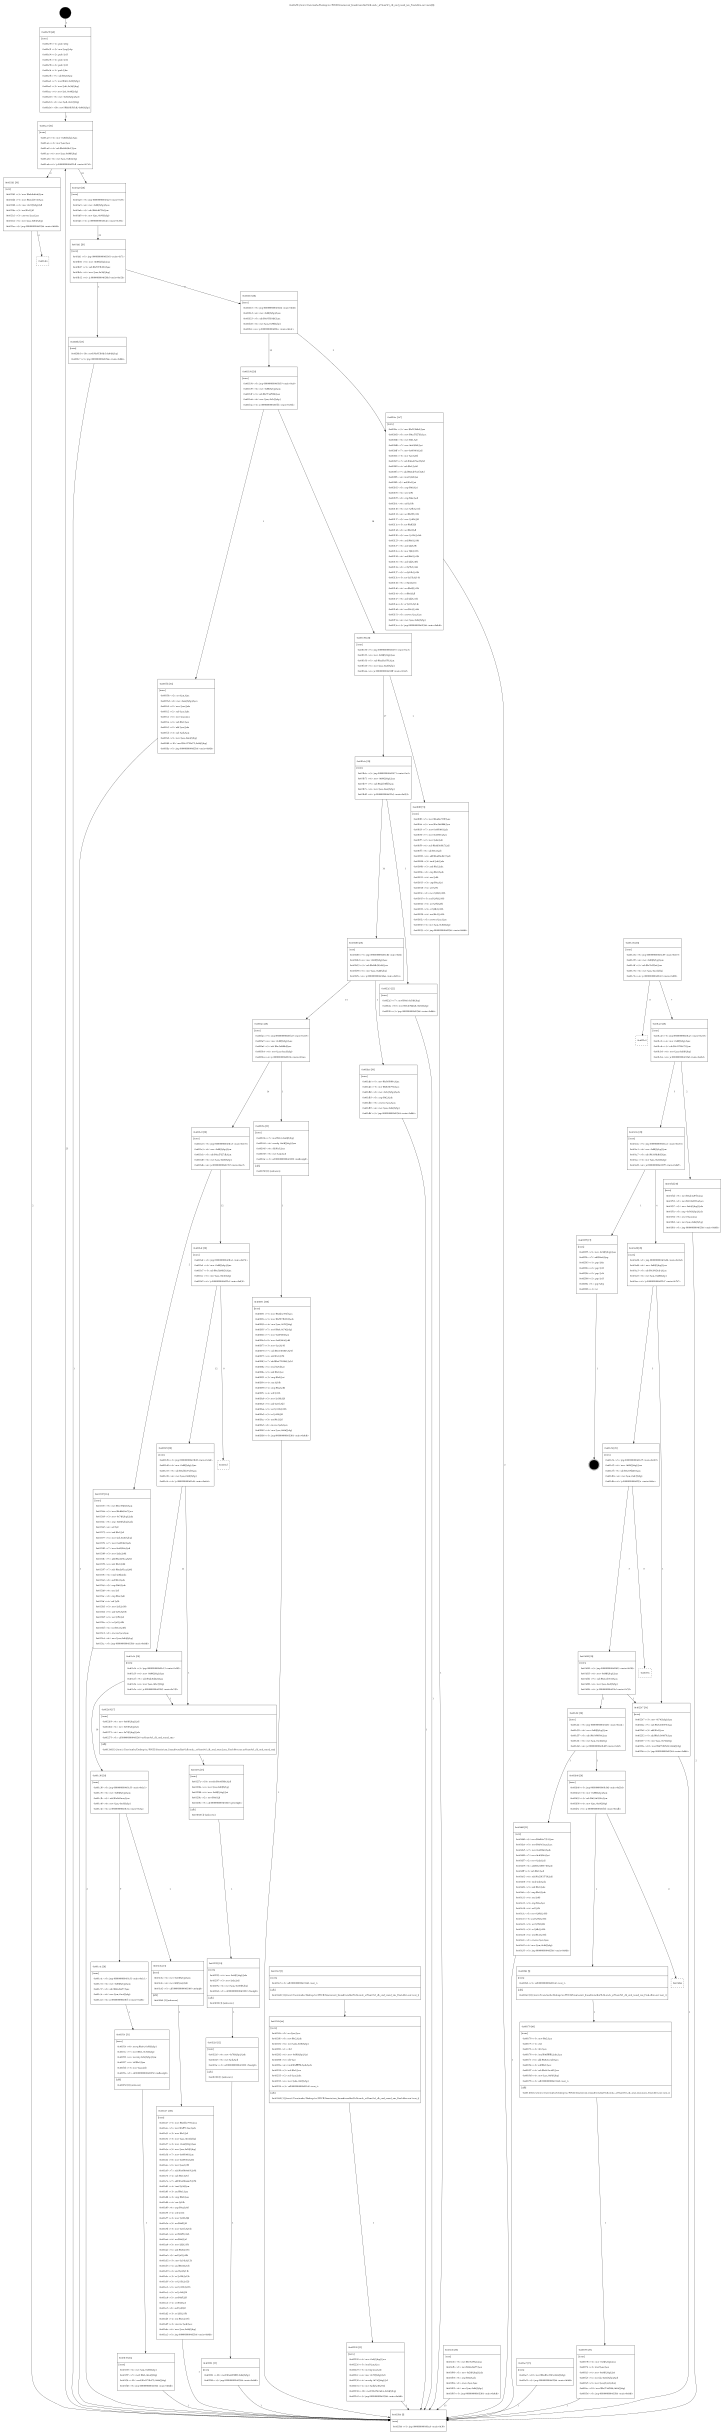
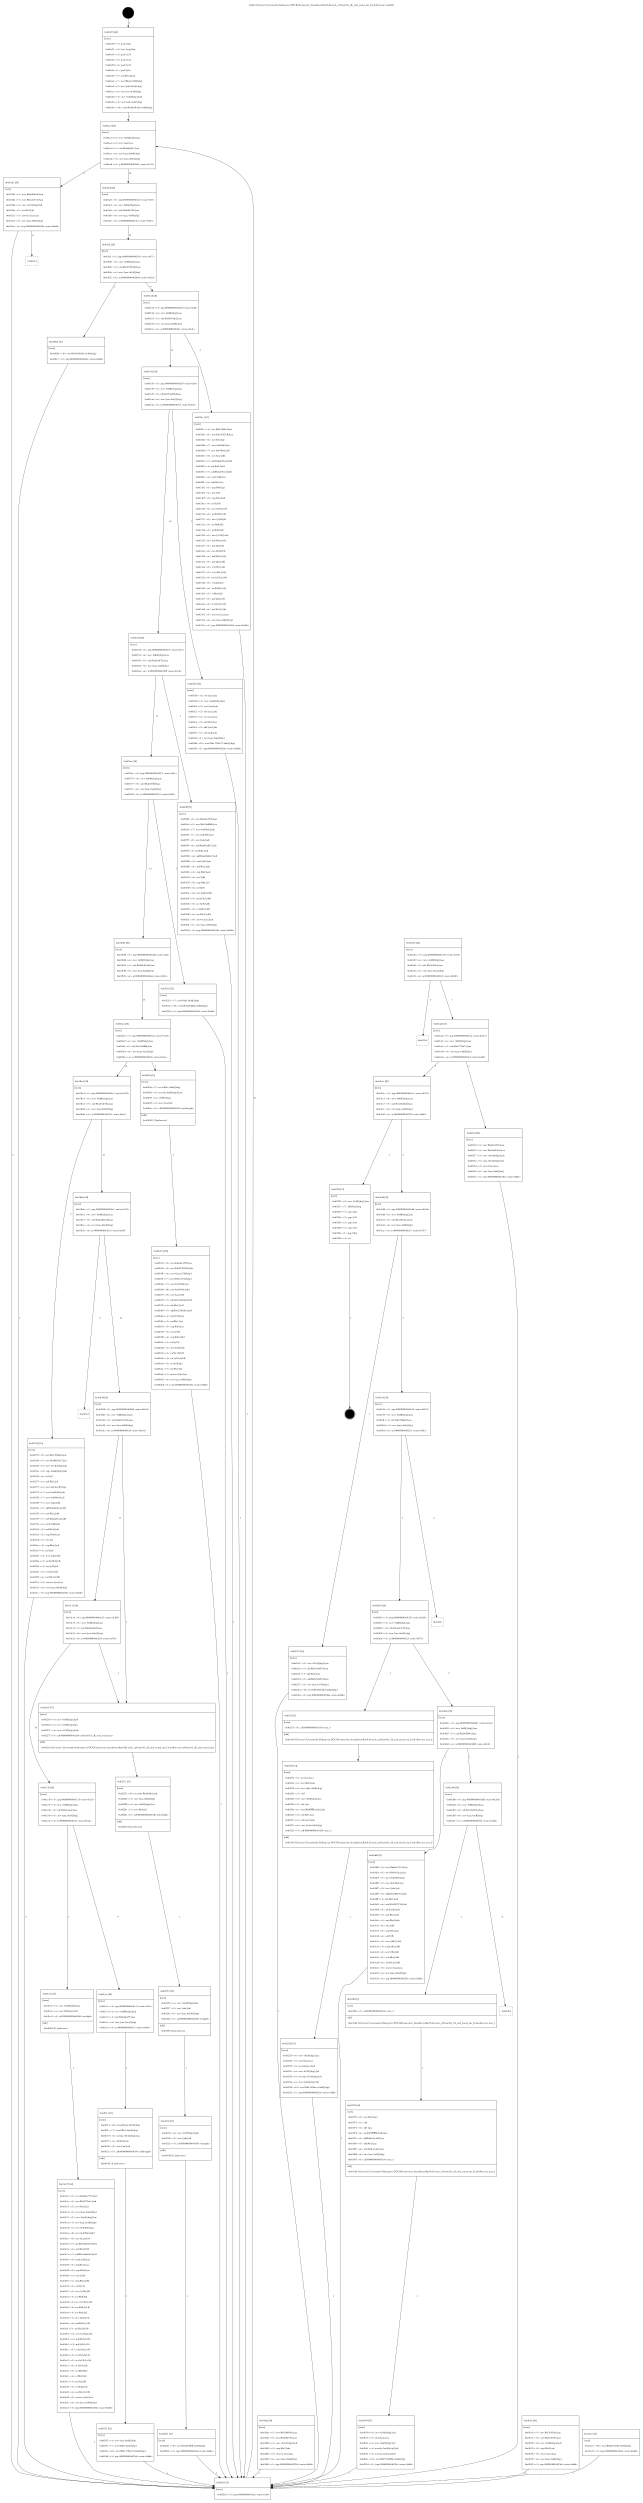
edge "0x401b88 [28]" -> "0x401da6 [30]": removed, label "1"
edge "0x401d10 [28]" -> "0x402247 [34]": now "0x401d10 [28]" -> "0x4021ef [5]"
